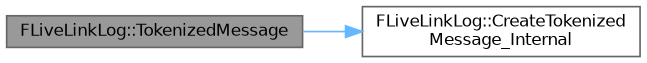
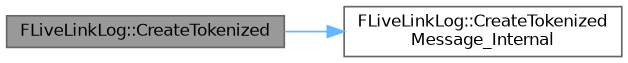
node "FLiveLinkLog::TokenizedMessage": label "FLiveLinkLog::TokenizedMessage" -> "FLiveLinkLog::CreateTokenized"
